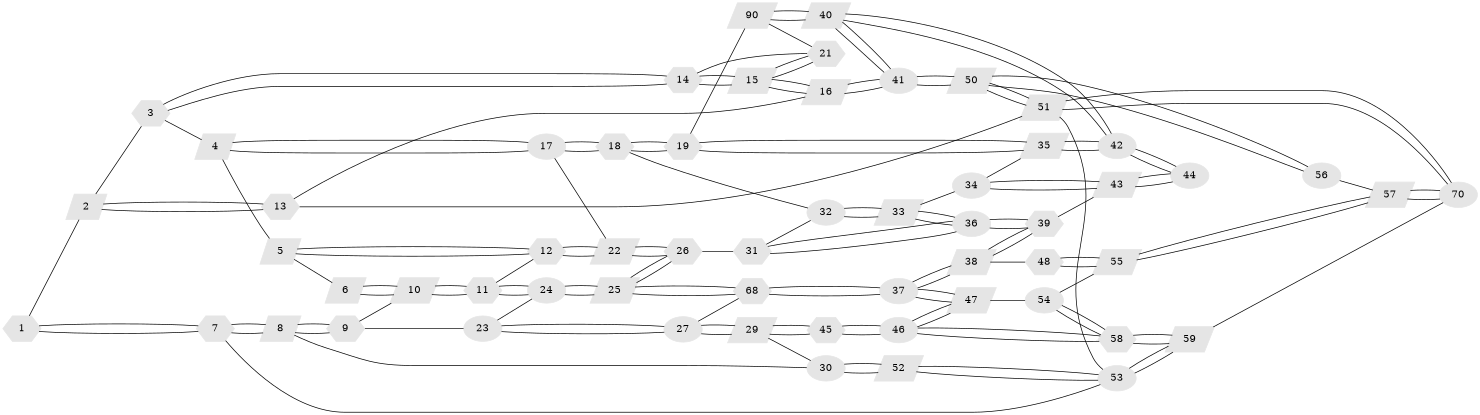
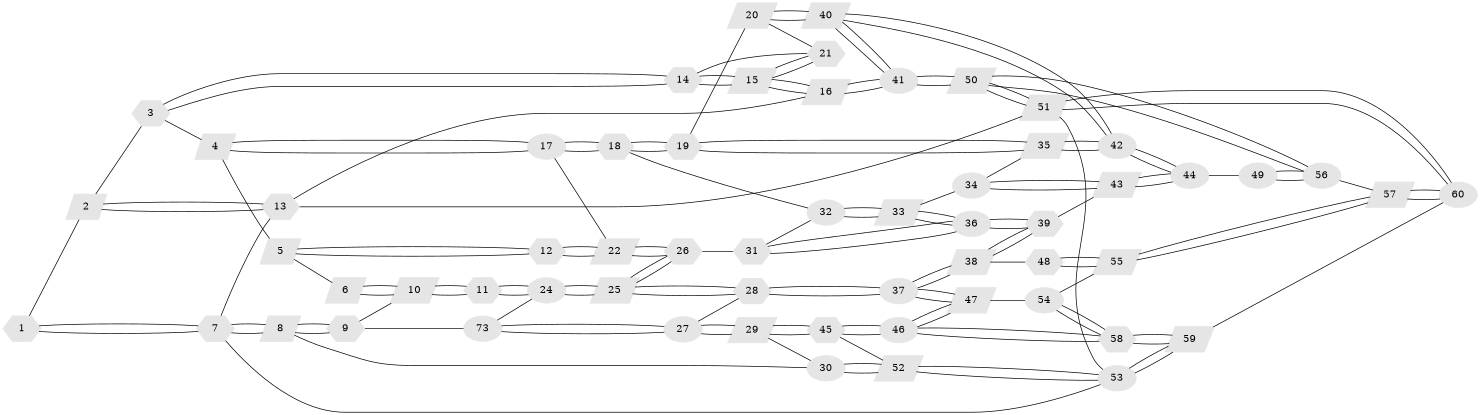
node "90": label "90" -> "20"
node "49": added
node "70": label "70" -> "60"
edge "13" -- "7": added
edge "12" -- "11": removed
node "68": label "68" -> "28"
node "23": label "23" -> "73"
edge "45" -- "52": added
